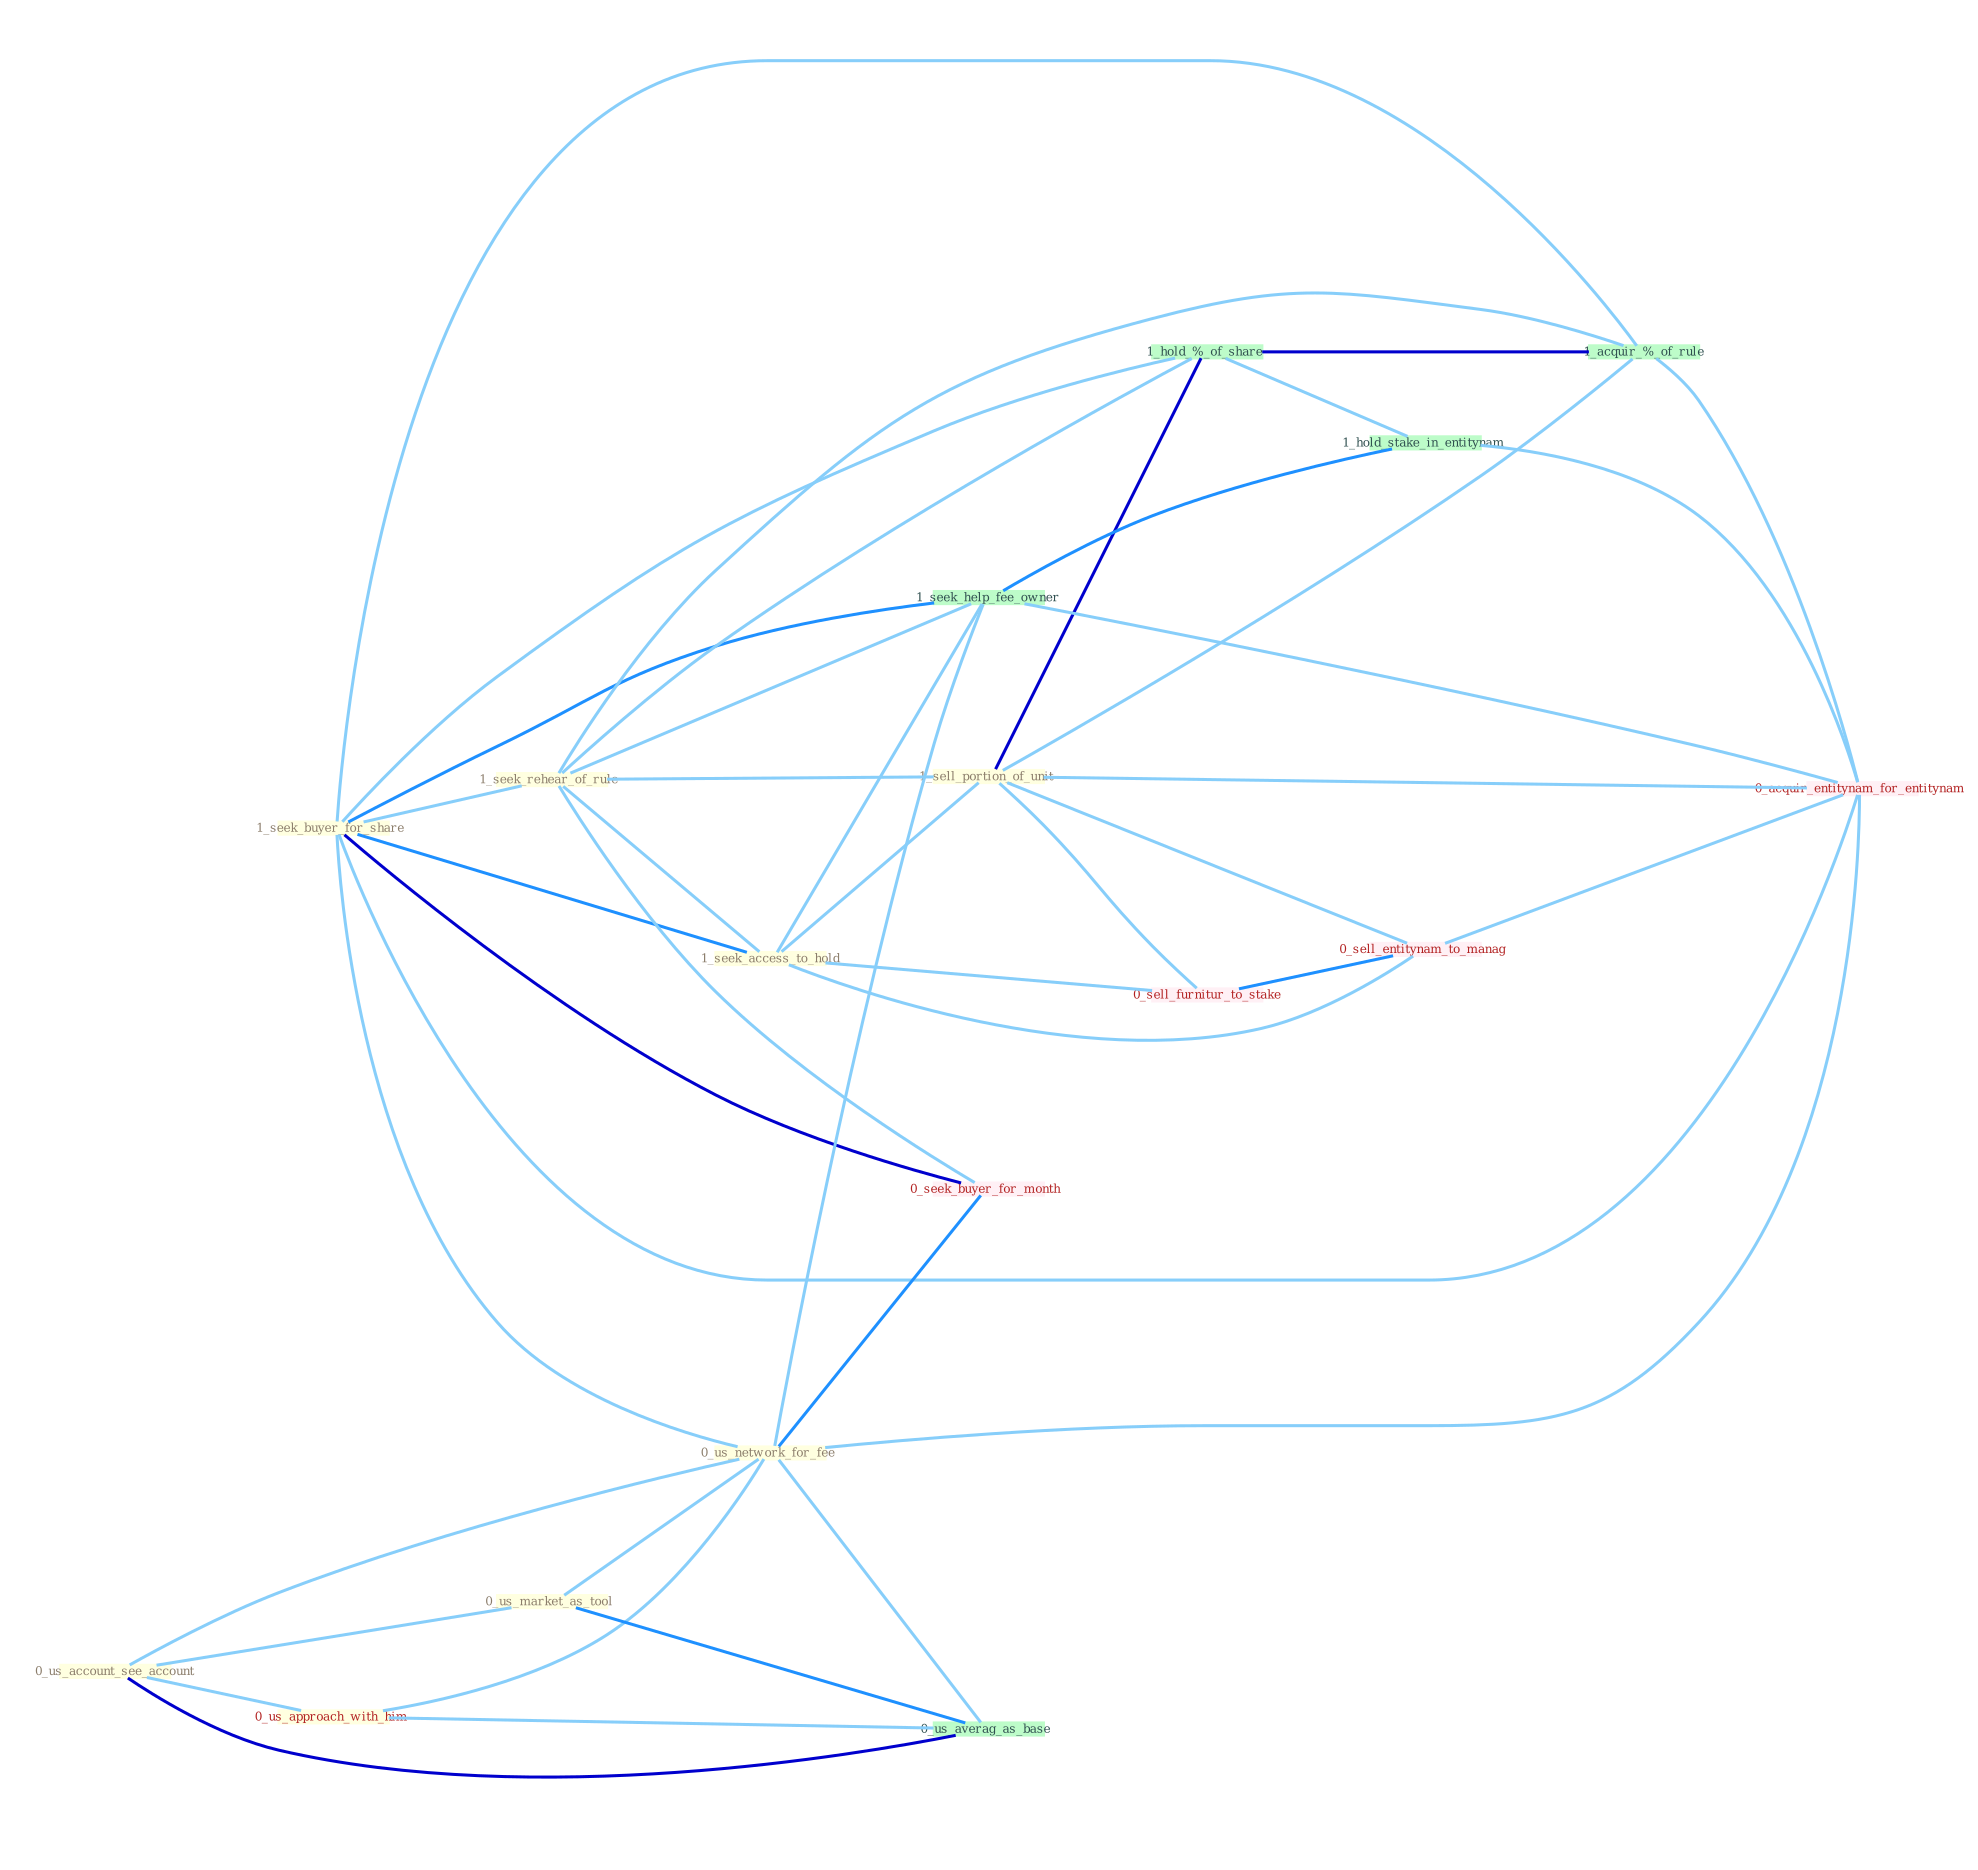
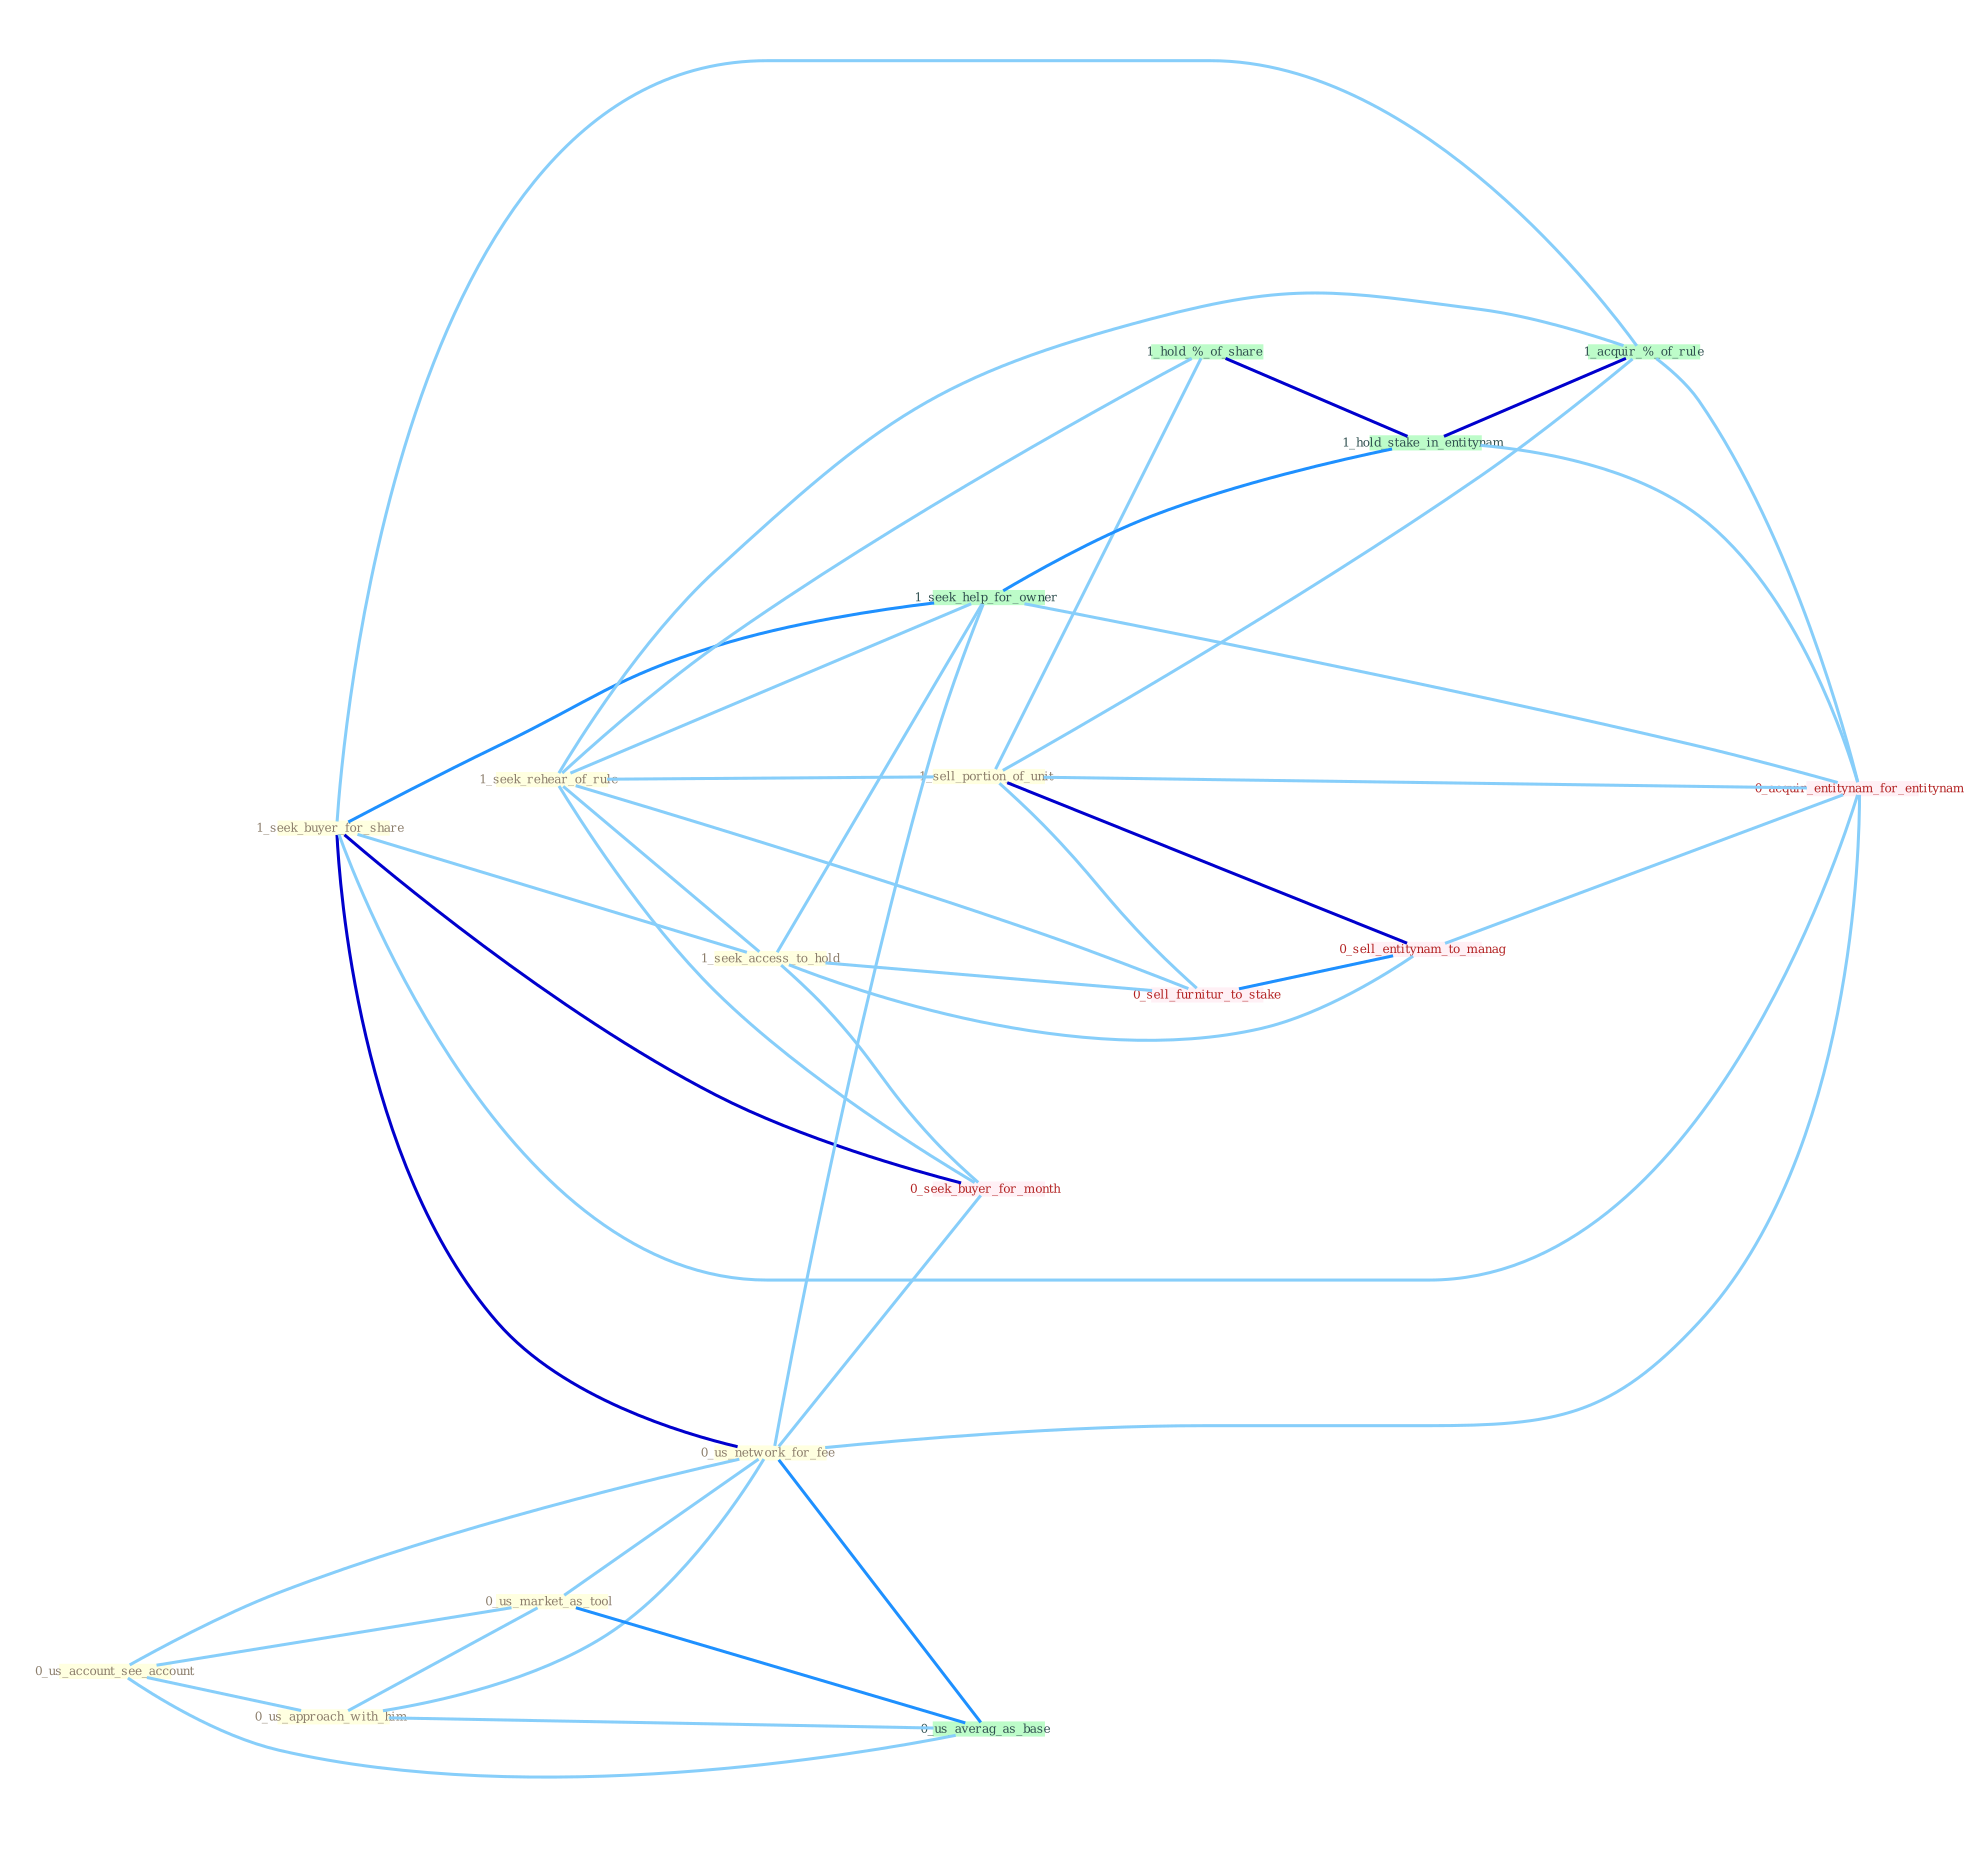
edge "1_hold_%_of_share" -- "1_acquir_%_of_rule": now "1_hold_stake_in_entitynam" -- "1_acquir_%_of_rule"
edge "1_hold_%_of_share" -- "1_hold_stake_in_entitynam": color #87cefa -> #0000cd
edge "1_hold_%_of_share" -- "1_seek_buyer_for_share": removed
edge "1_hold_%_of_share" -- "1_sell_portion_of_unit": color #0000cd -> #87cefa
node "1_seek_help_fee_owner": label "1_seek_help_fee_owner" -> "1_seek_help_for_owner"
edge "1_seek_rehear_of_rule" -- "1_seek_buyer_for_share": now "1_seek_rehear_of_rule" -- "0_sell_furnitur_to_stake"
edge "1_sell_portion_of_unit" -- "0_sell_entitynam_to_manag": color #87cefa -> #0000cd
edge "1_sell_portion_of_unit" -- "1_seek_access_to_hold": now "0_seek_buyer_for_month" -- "1_seek_access_to_hold"
edge "1_seek_buyer_for_share" -- "1_seek_access_to_hold": color #1e90ff -> #87cefa
edge "1_seek_buyer_for_share" -- "0_us_network_for_fee": color #87cefa -> #0000cd
edge "0_seek_buyer_for_month" -- "0_us_network_for_fee": color #1e90ff -> #87cefa
edge "0_us_network_for_fee" -- "0_us_averag_as_base": color #87cefa -> #1e90ff
edge "0_us_market_as_tool" -- "0_us_approach_with_him": added
node "0_us_approach_with_him": fontcolor #b22222 -> #8b7d6b
edge "0_us_account_see_account" -- "0_us_averag_as_base": color #0000cd -> #87cefa
